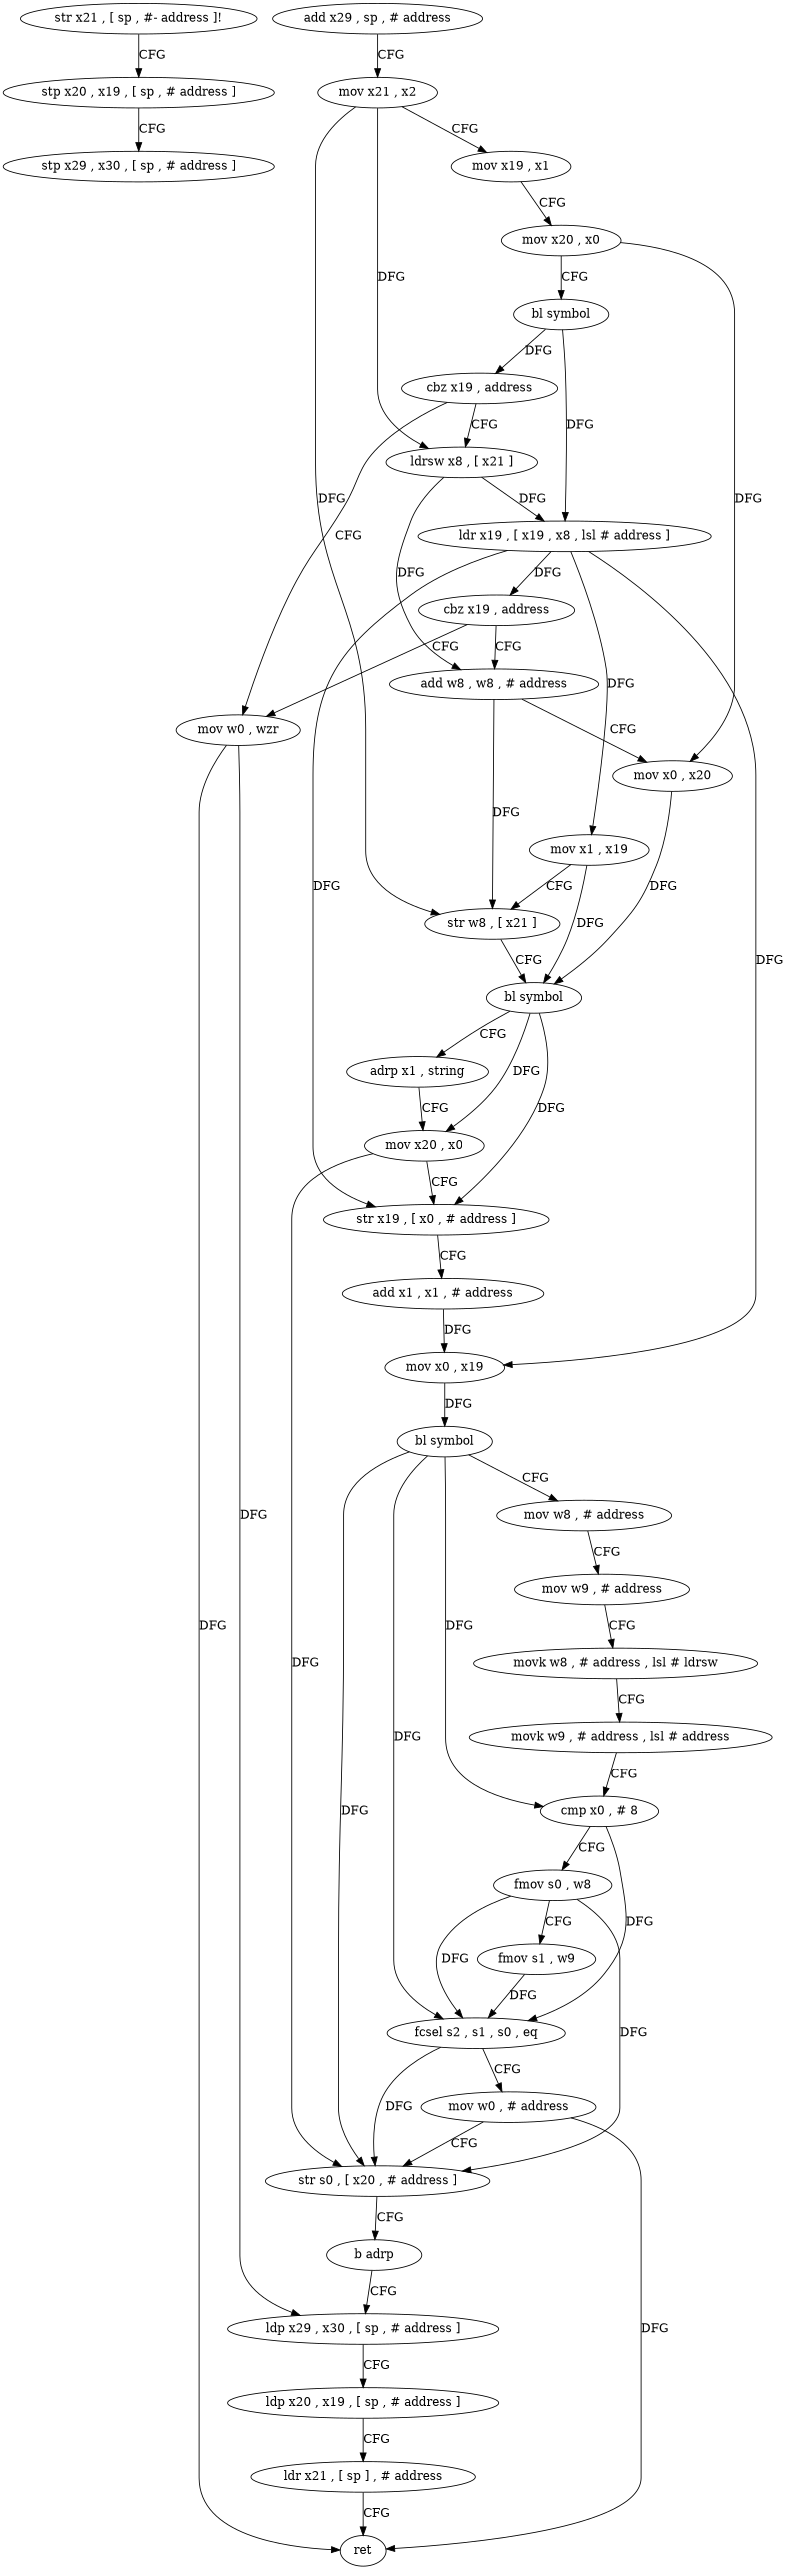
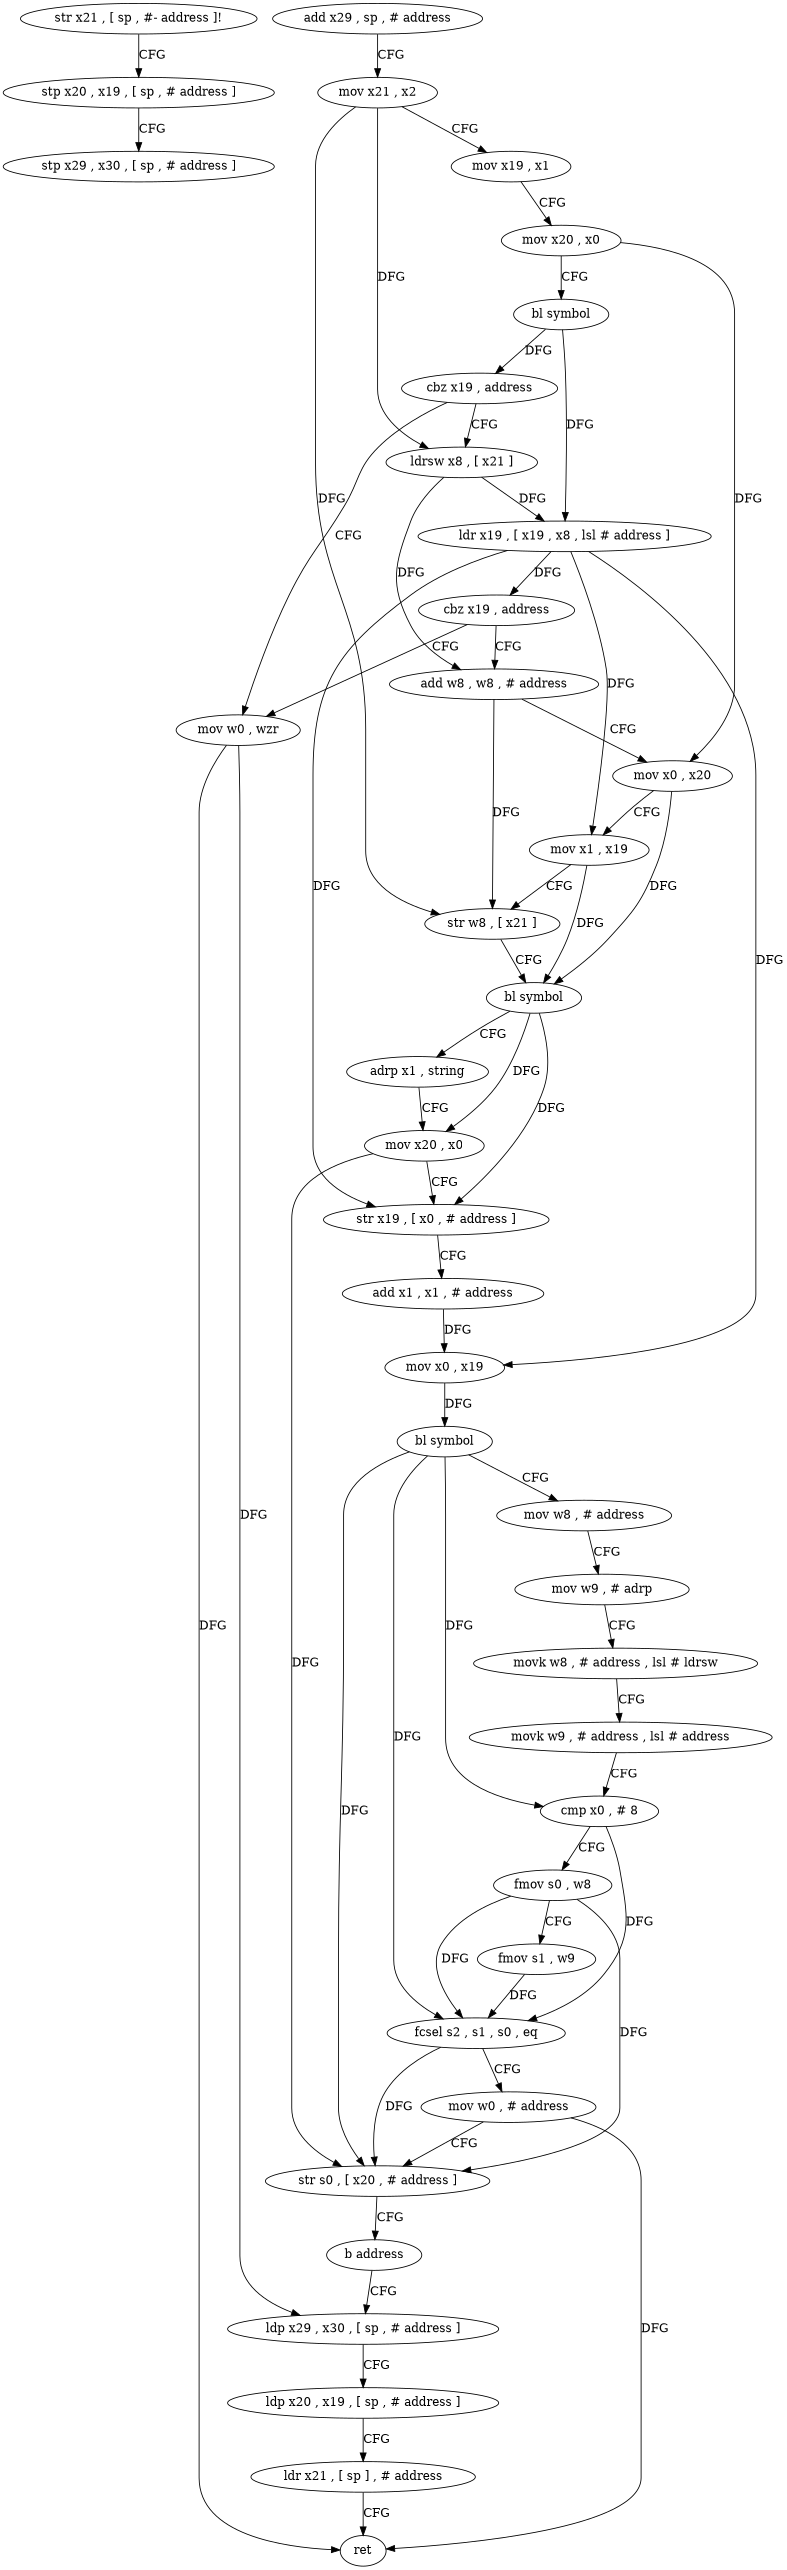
edge "mov x0 , x20" -> "mov x1 , x19": added, label "CFG"
node "mov w9 , # address": label "mov w9 , # address" -> "mov w9 , # adrp"
node "b adrp": label "b adrp" -> "b address"
